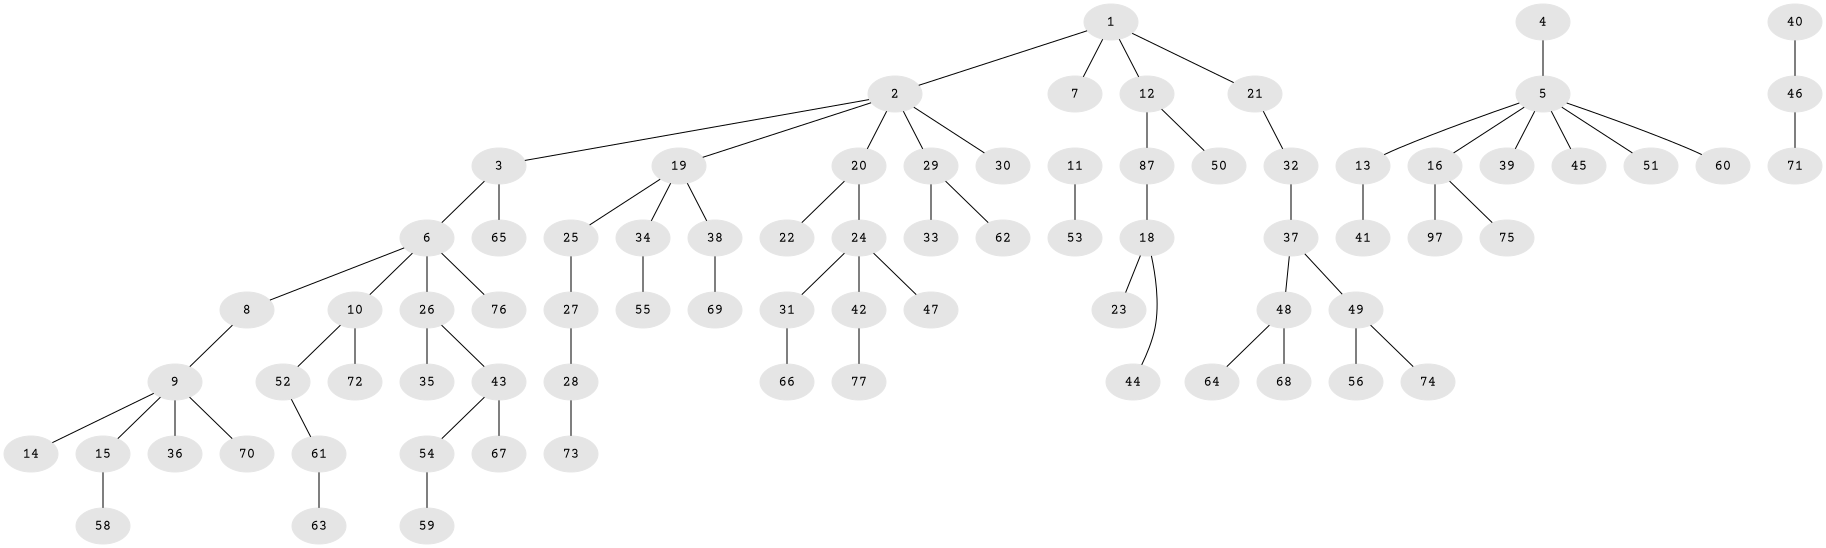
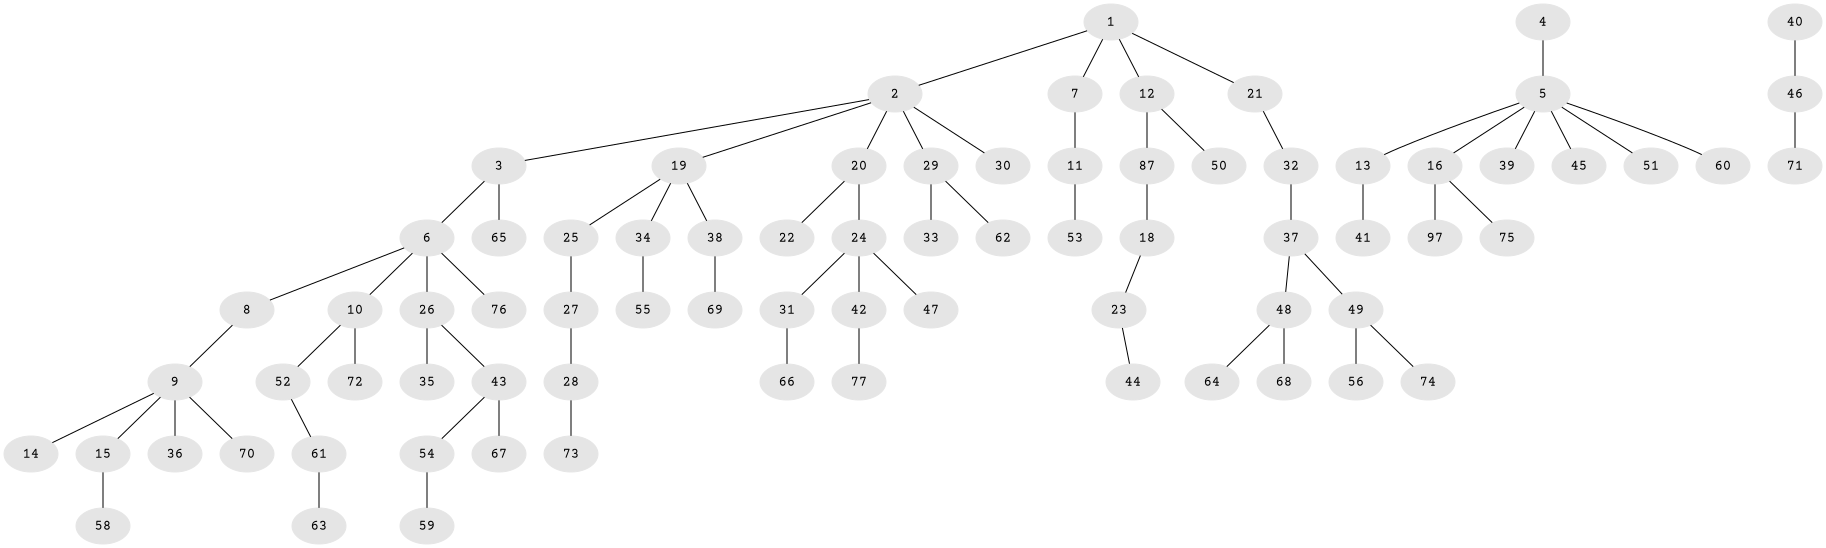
edge "7" -- "11": added
edge "18" -- "44": now "23" -- "44"
